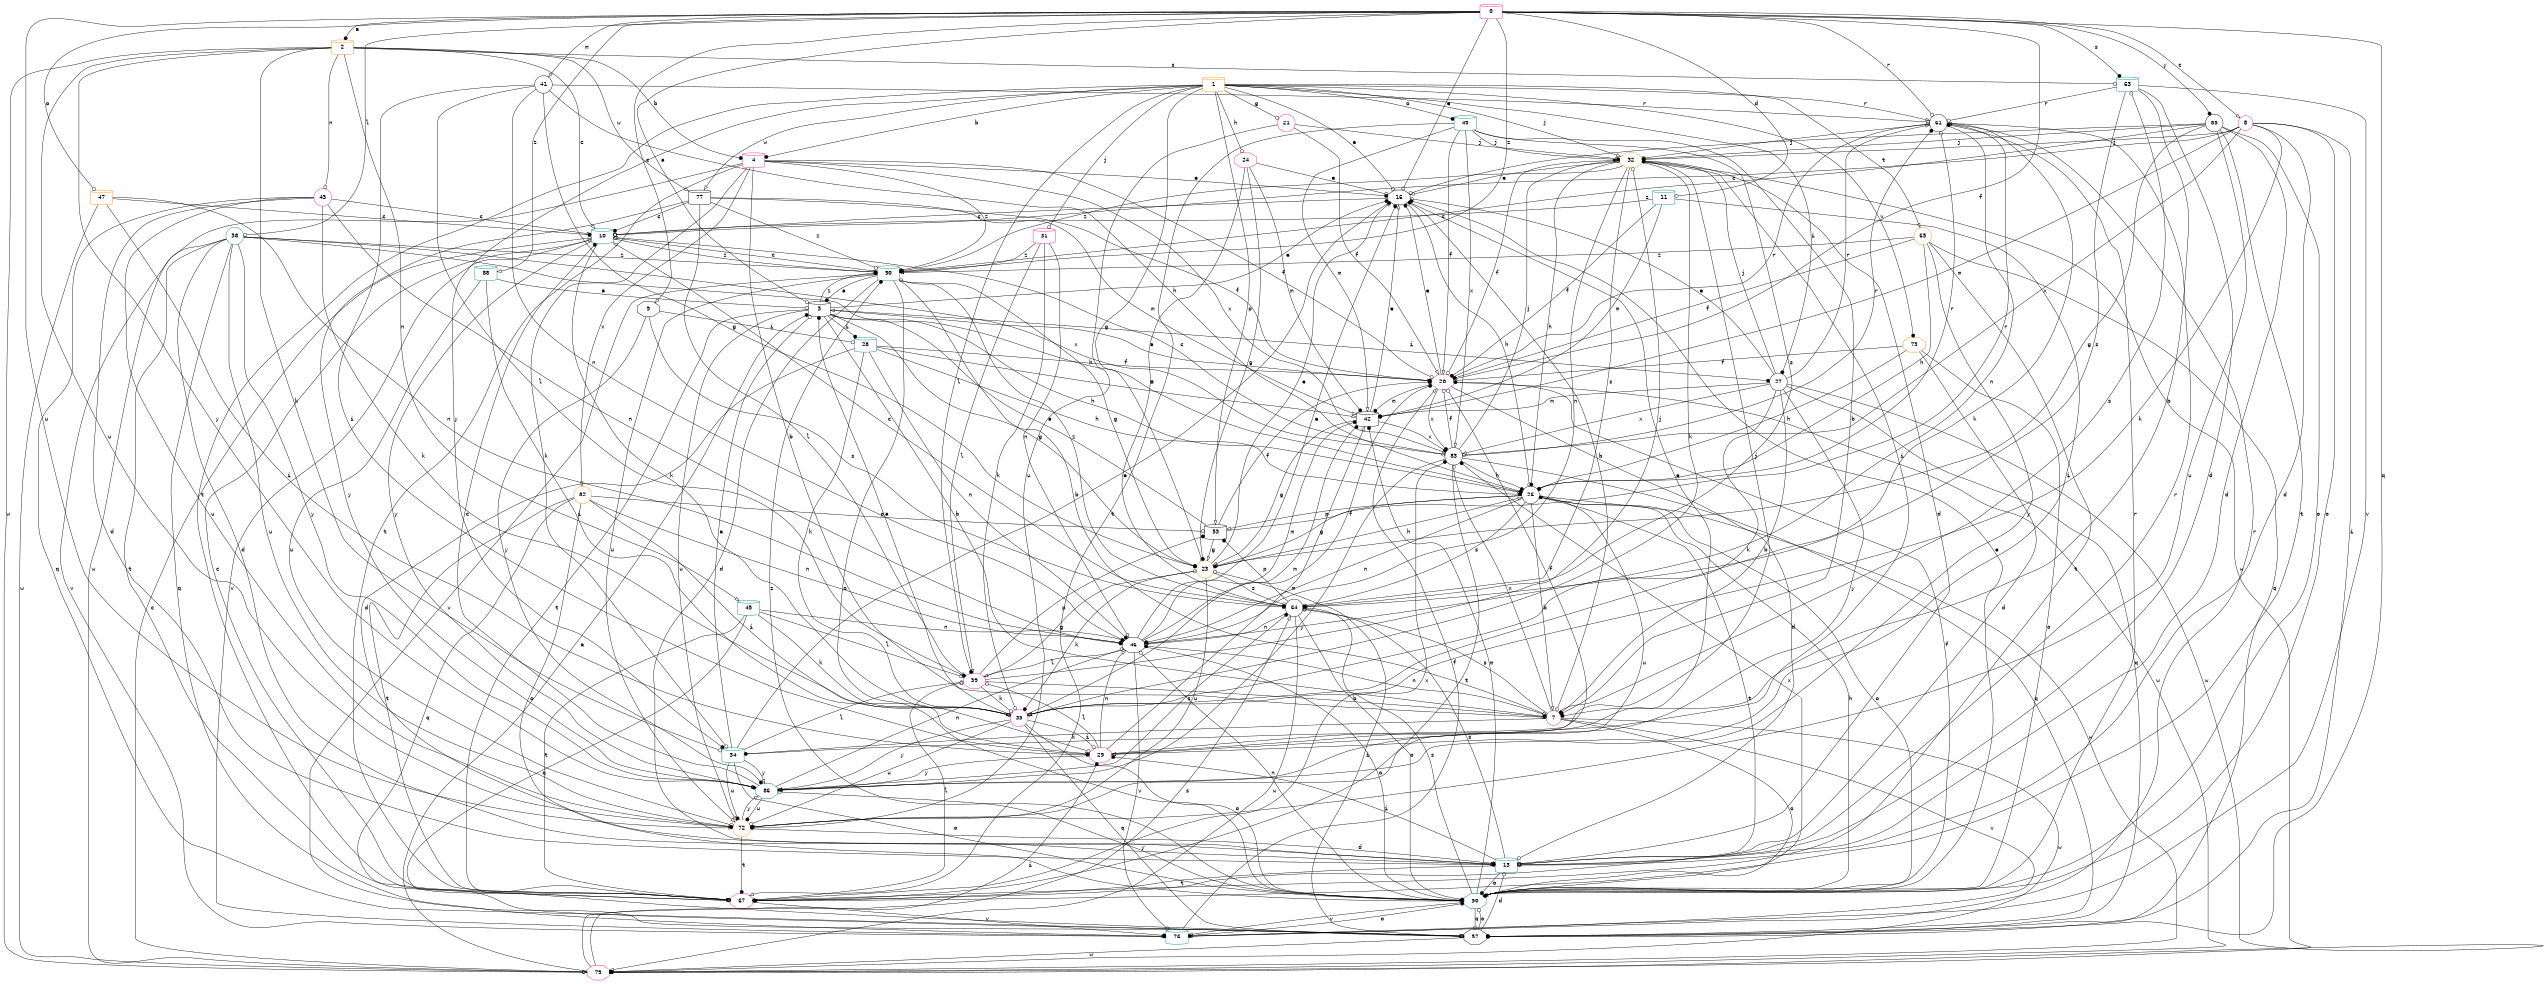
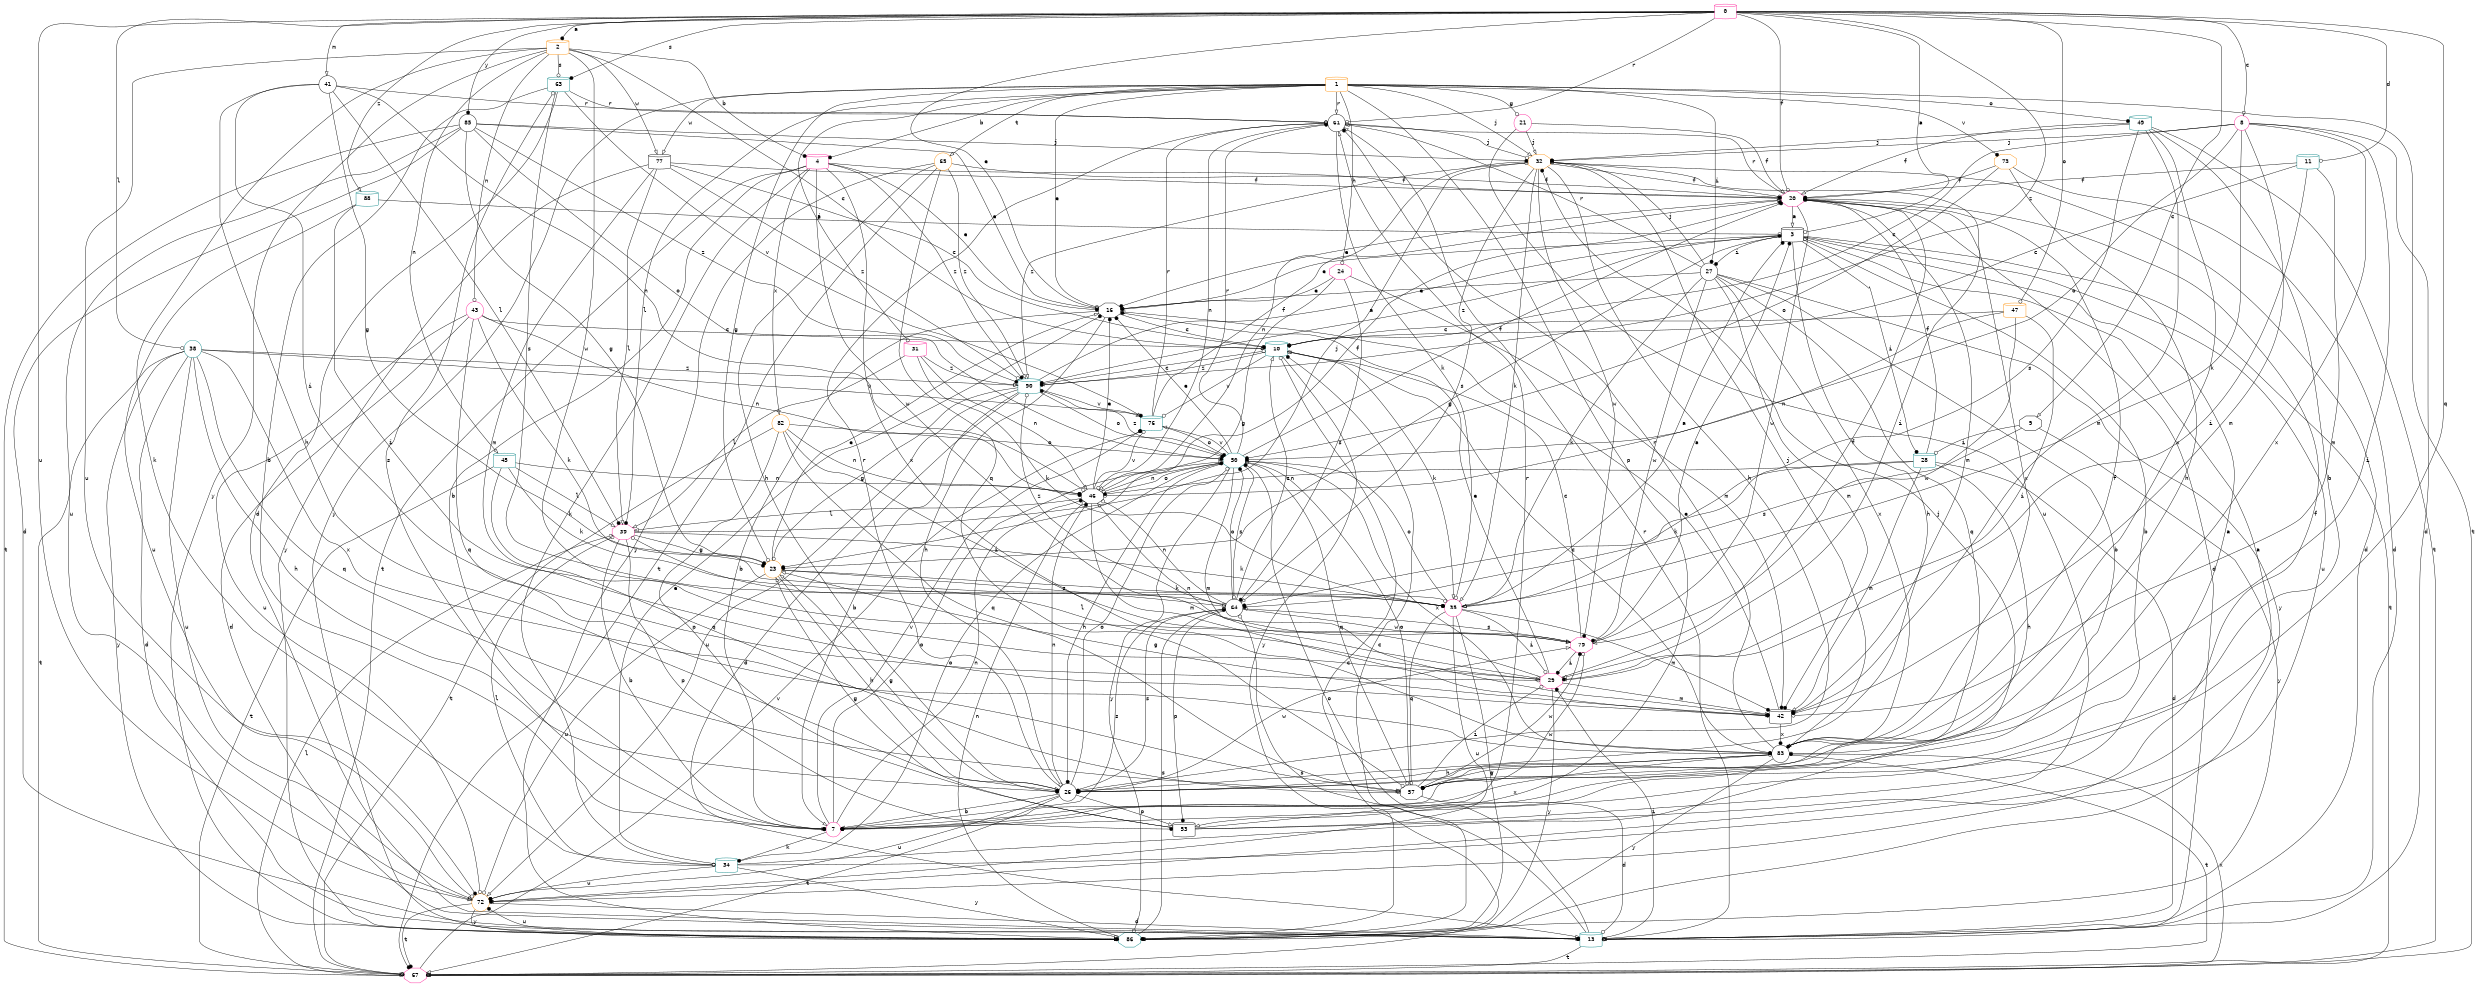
edge "32" -> "16": removed, label "e"
edge "1" -> "34": now "1" -> "86"
edge "57" -> "23": now "57" -> "29"
